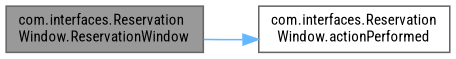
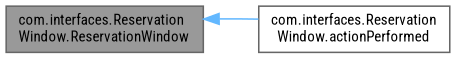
edge "com.interfaces.Reservation Window.ReservationWindow" -> "com.interfaces.Reservation Window.actionPerformed": reversed
